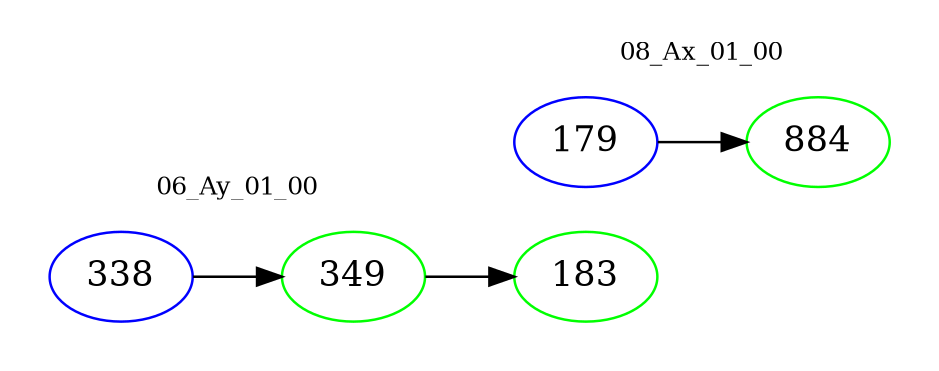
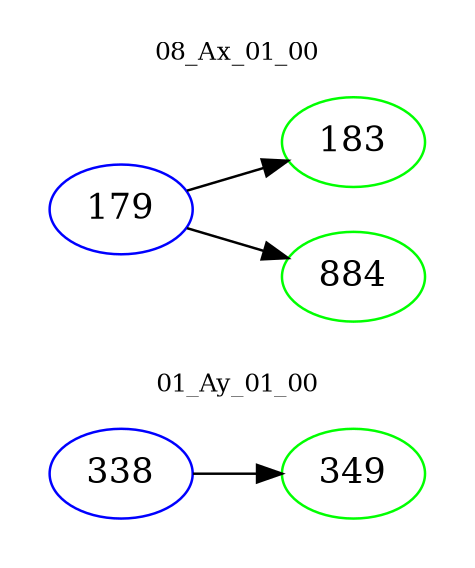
cluster "06_Ay_01_00": label "06_Ay_01_00" -> "01_Ay_01_00"
edge "349" -> "183": now "179" -> "183"
